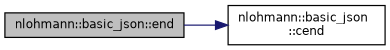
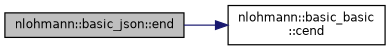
node "nlohmann::basic_json ::cend": label "nlohmann::basic_json ::cend" -> "nlohmann::basic_basic ::cend"
